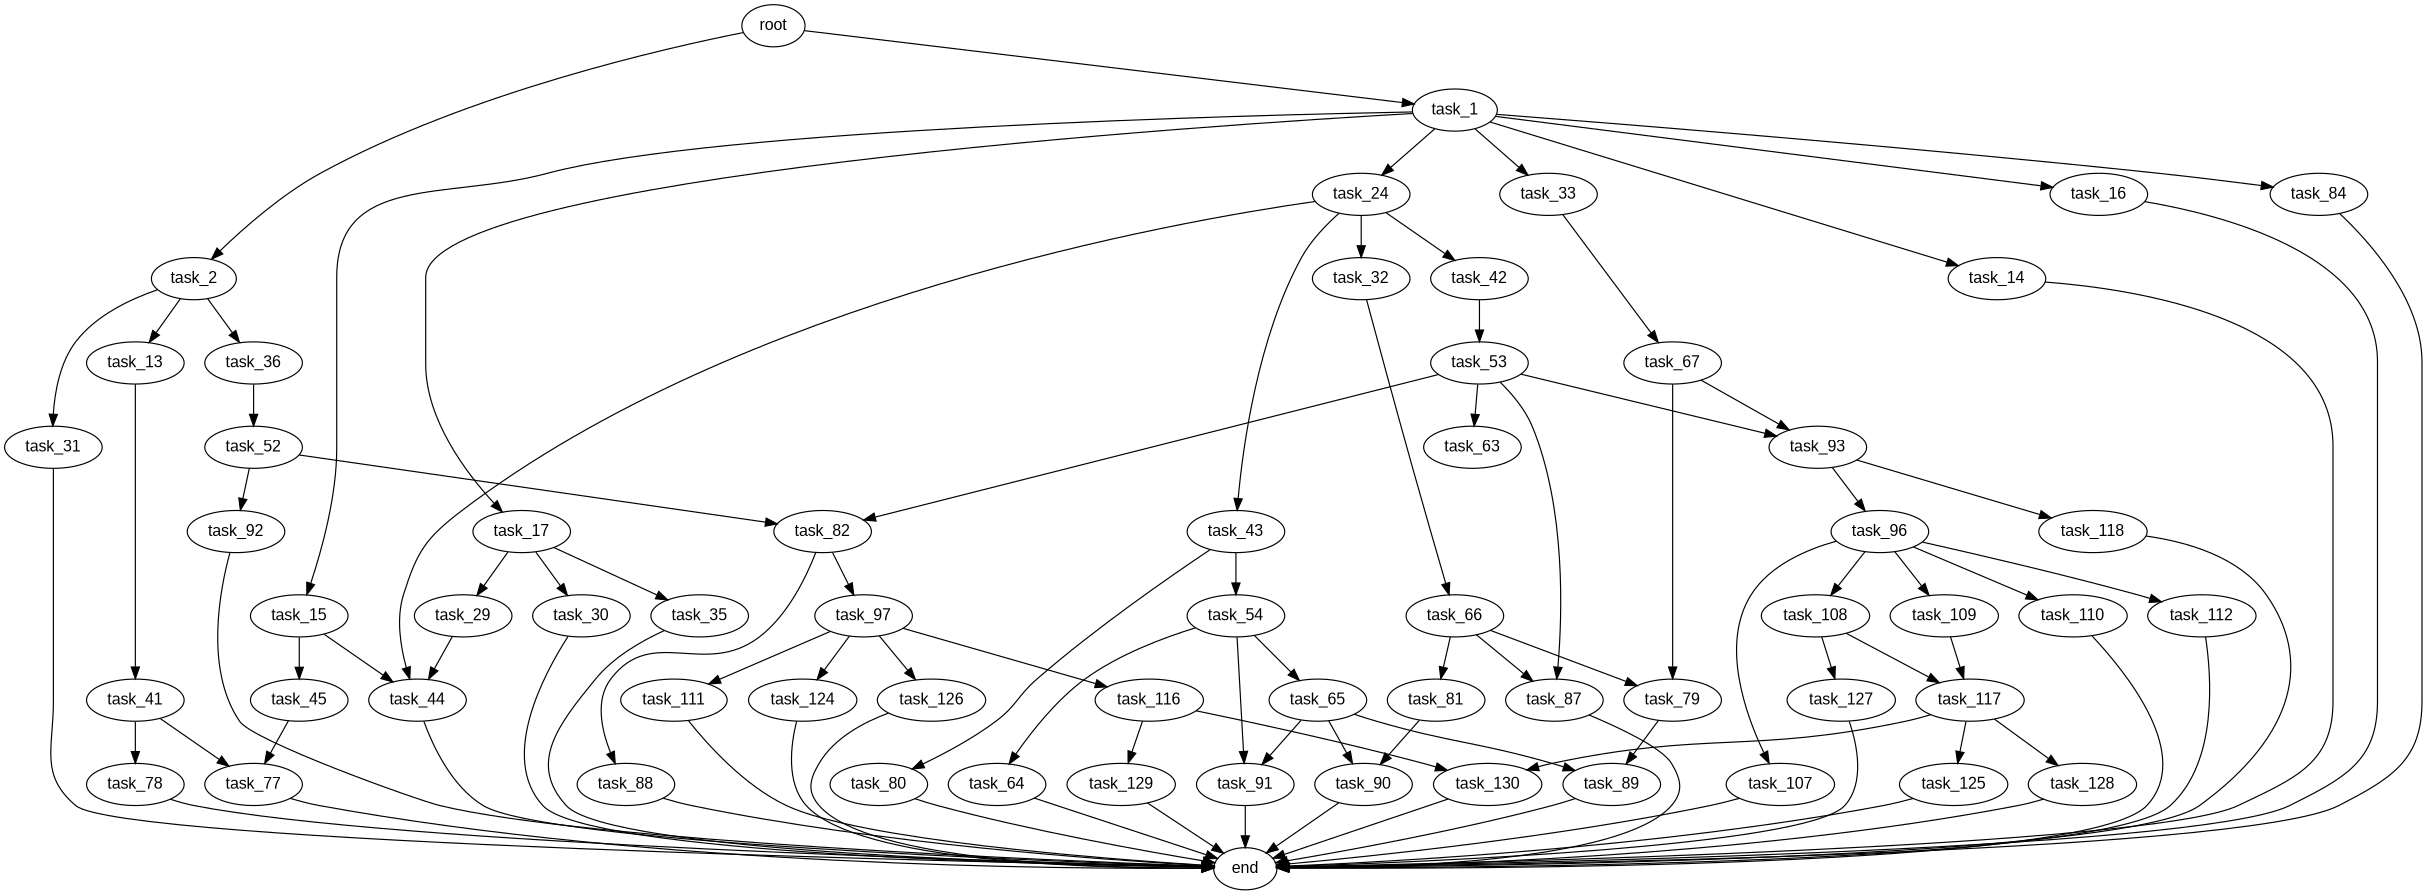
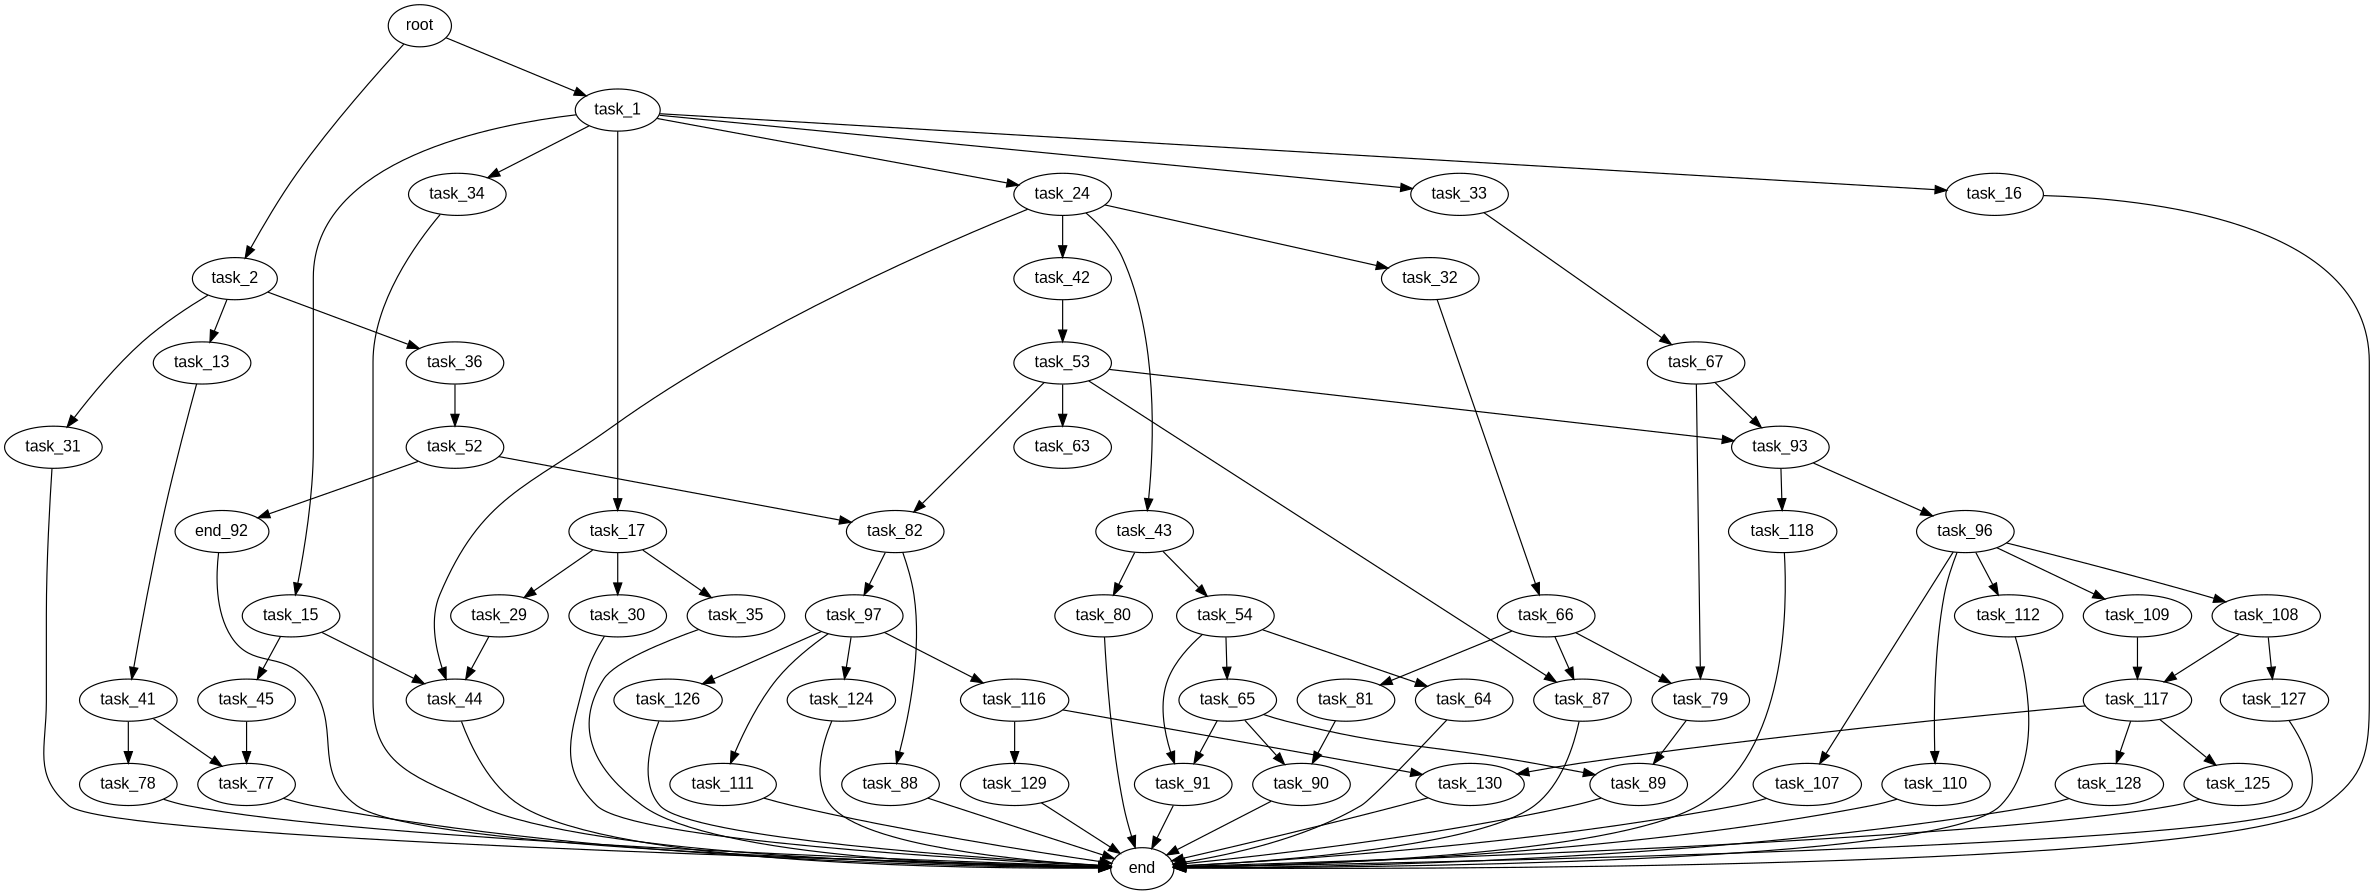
node "task_84": label "task_84" -> "task_34"
node "task_14": removed
node "task_92": label "task_92" -> "end_92"
